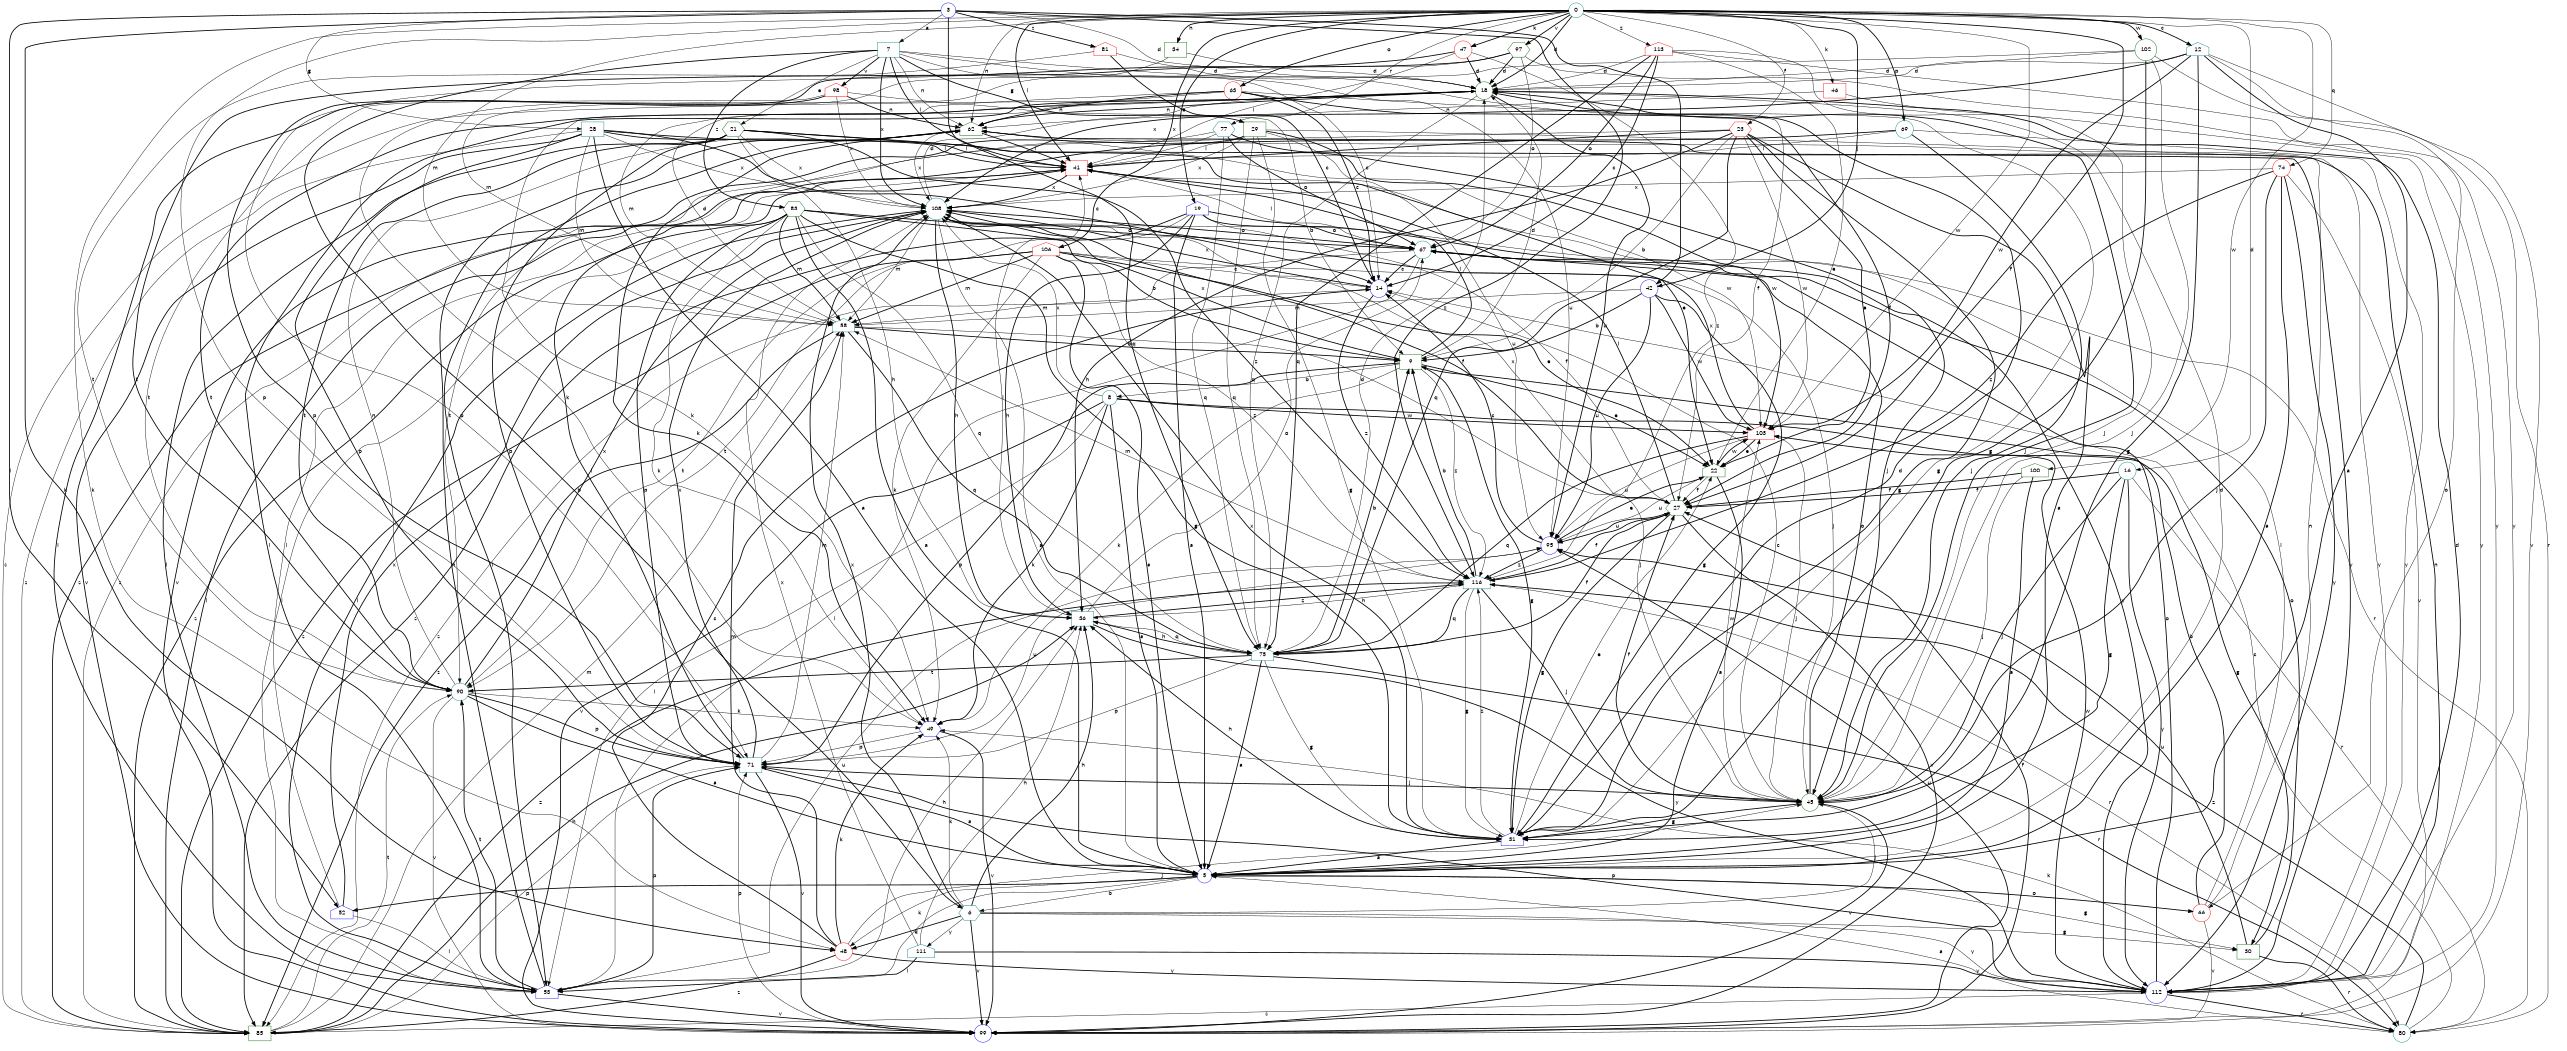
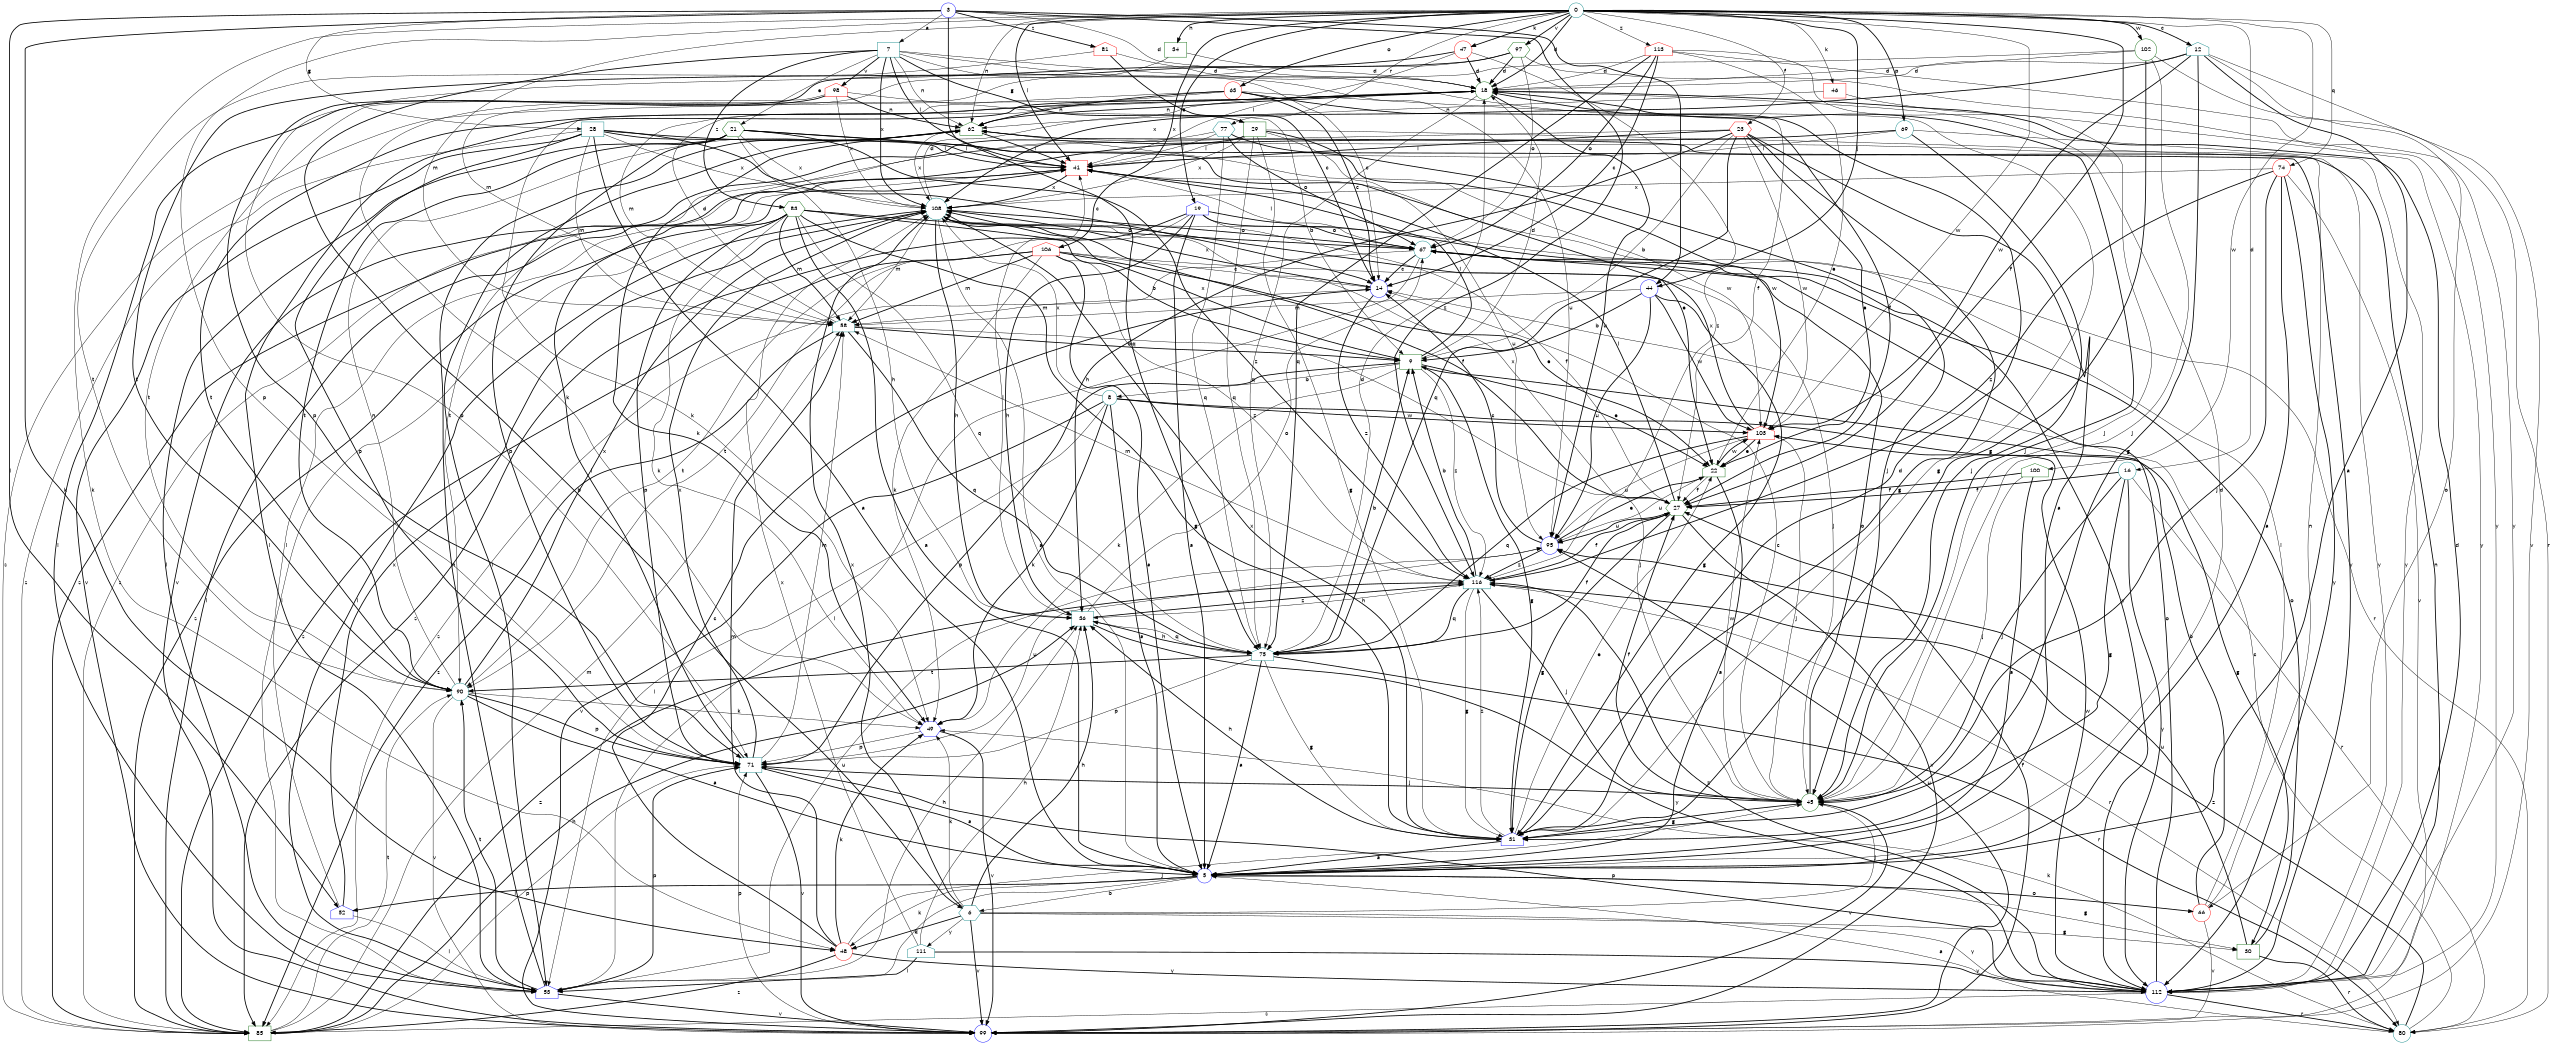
node "42": label "42" -> "44"
edge "112" -> "116": added, label "z"
